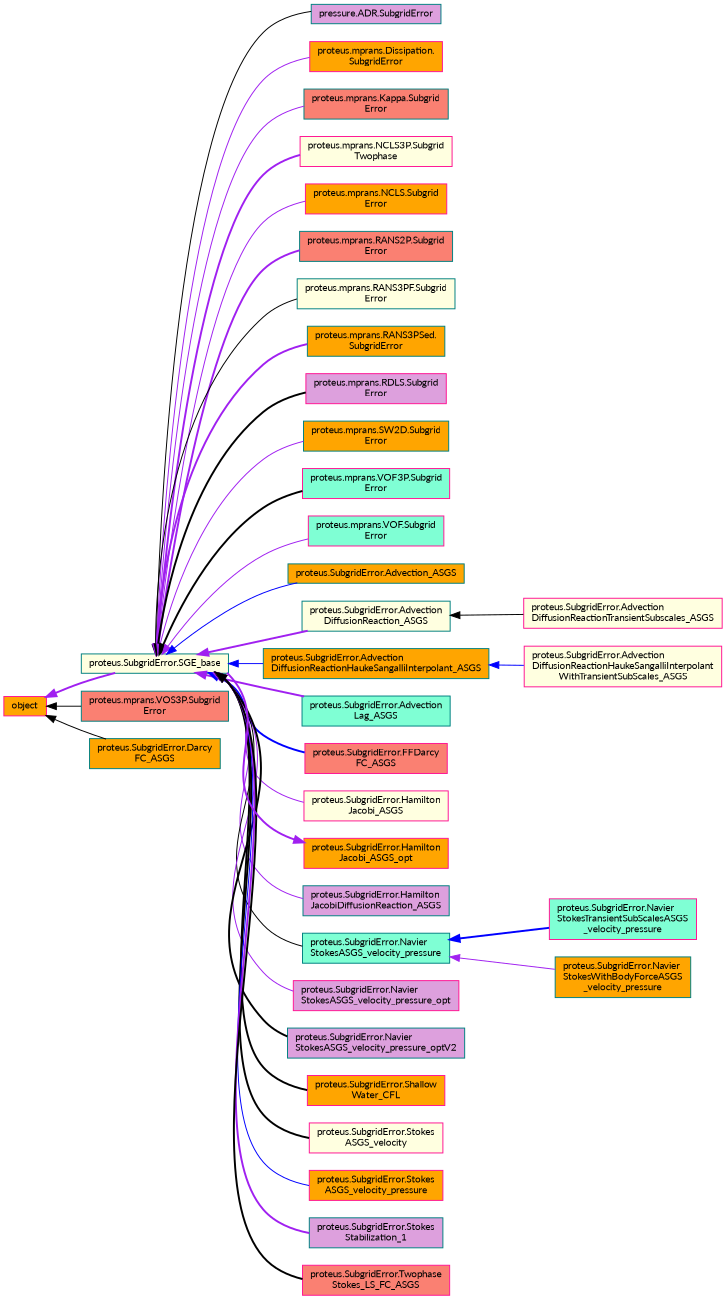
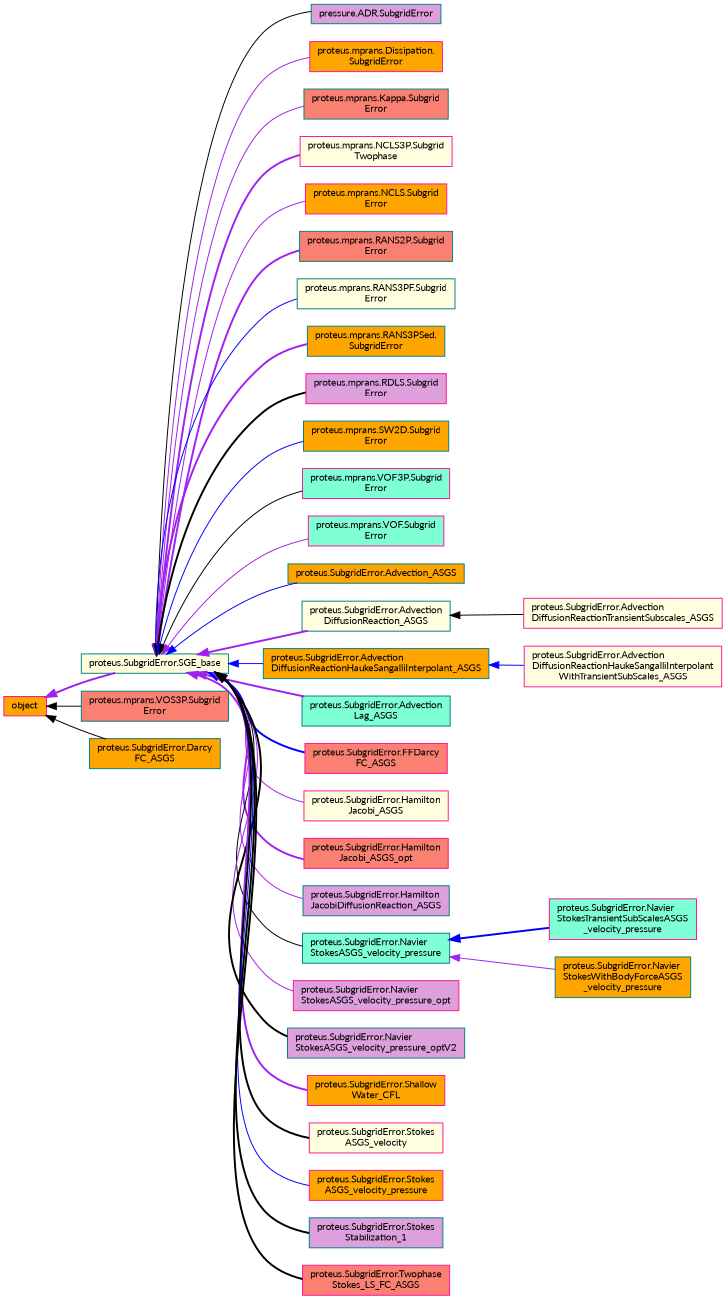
edge "proteus.mprans.RANS3PF.Subgrid Error" -> "proteus.SubgridError.SGE_base": color black -> blue
edge "proteus.mprans.SW2D.Subgrid Error" -> "proteus.SubgridError.SGE_base": color purple -> blue
edge "proteus.mprans.VOF3P.Subgrid Error" -> "proteus.SubgridError.SGE_base": style bold -> solid
edge "proteus.SubgridError.SGE_base" -> "proteus.SubgridError.Hamilton Jacobi_ASGS_opt": reversed
node "proteus.SubgridError.Hamilton Jacobi_ASGS_opt": fillcolor orange -> salmon
edge "proteus.SubgridError.Shallow Water_CFL" -> "proteus.SubgridError.SGE_base": color black -> purple
edge "proteus.SubgridError.Stokes Stabilization_1" -> "proteus.SubgridError.SGE_base": color purple -> black
